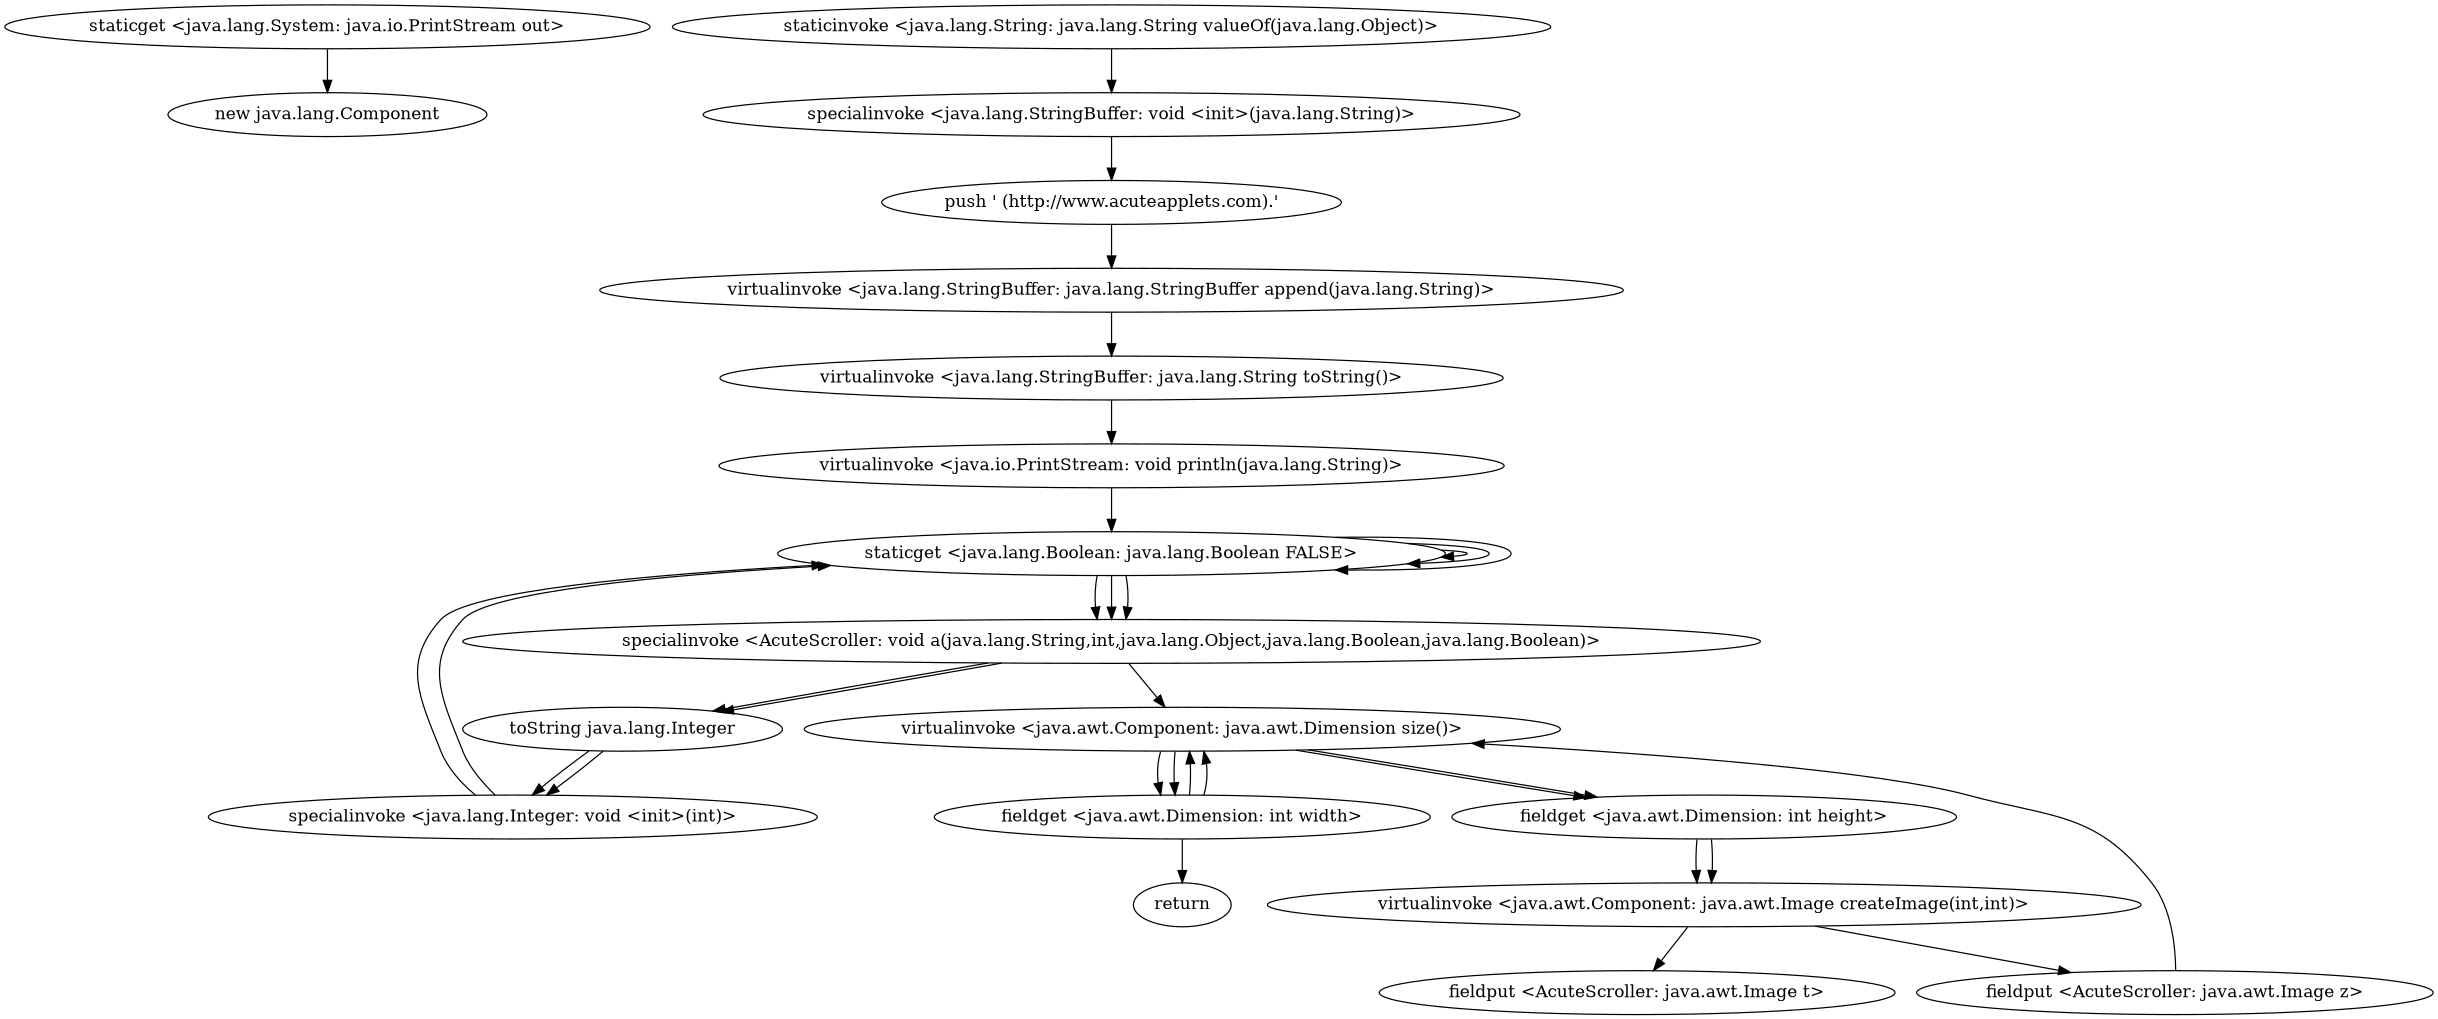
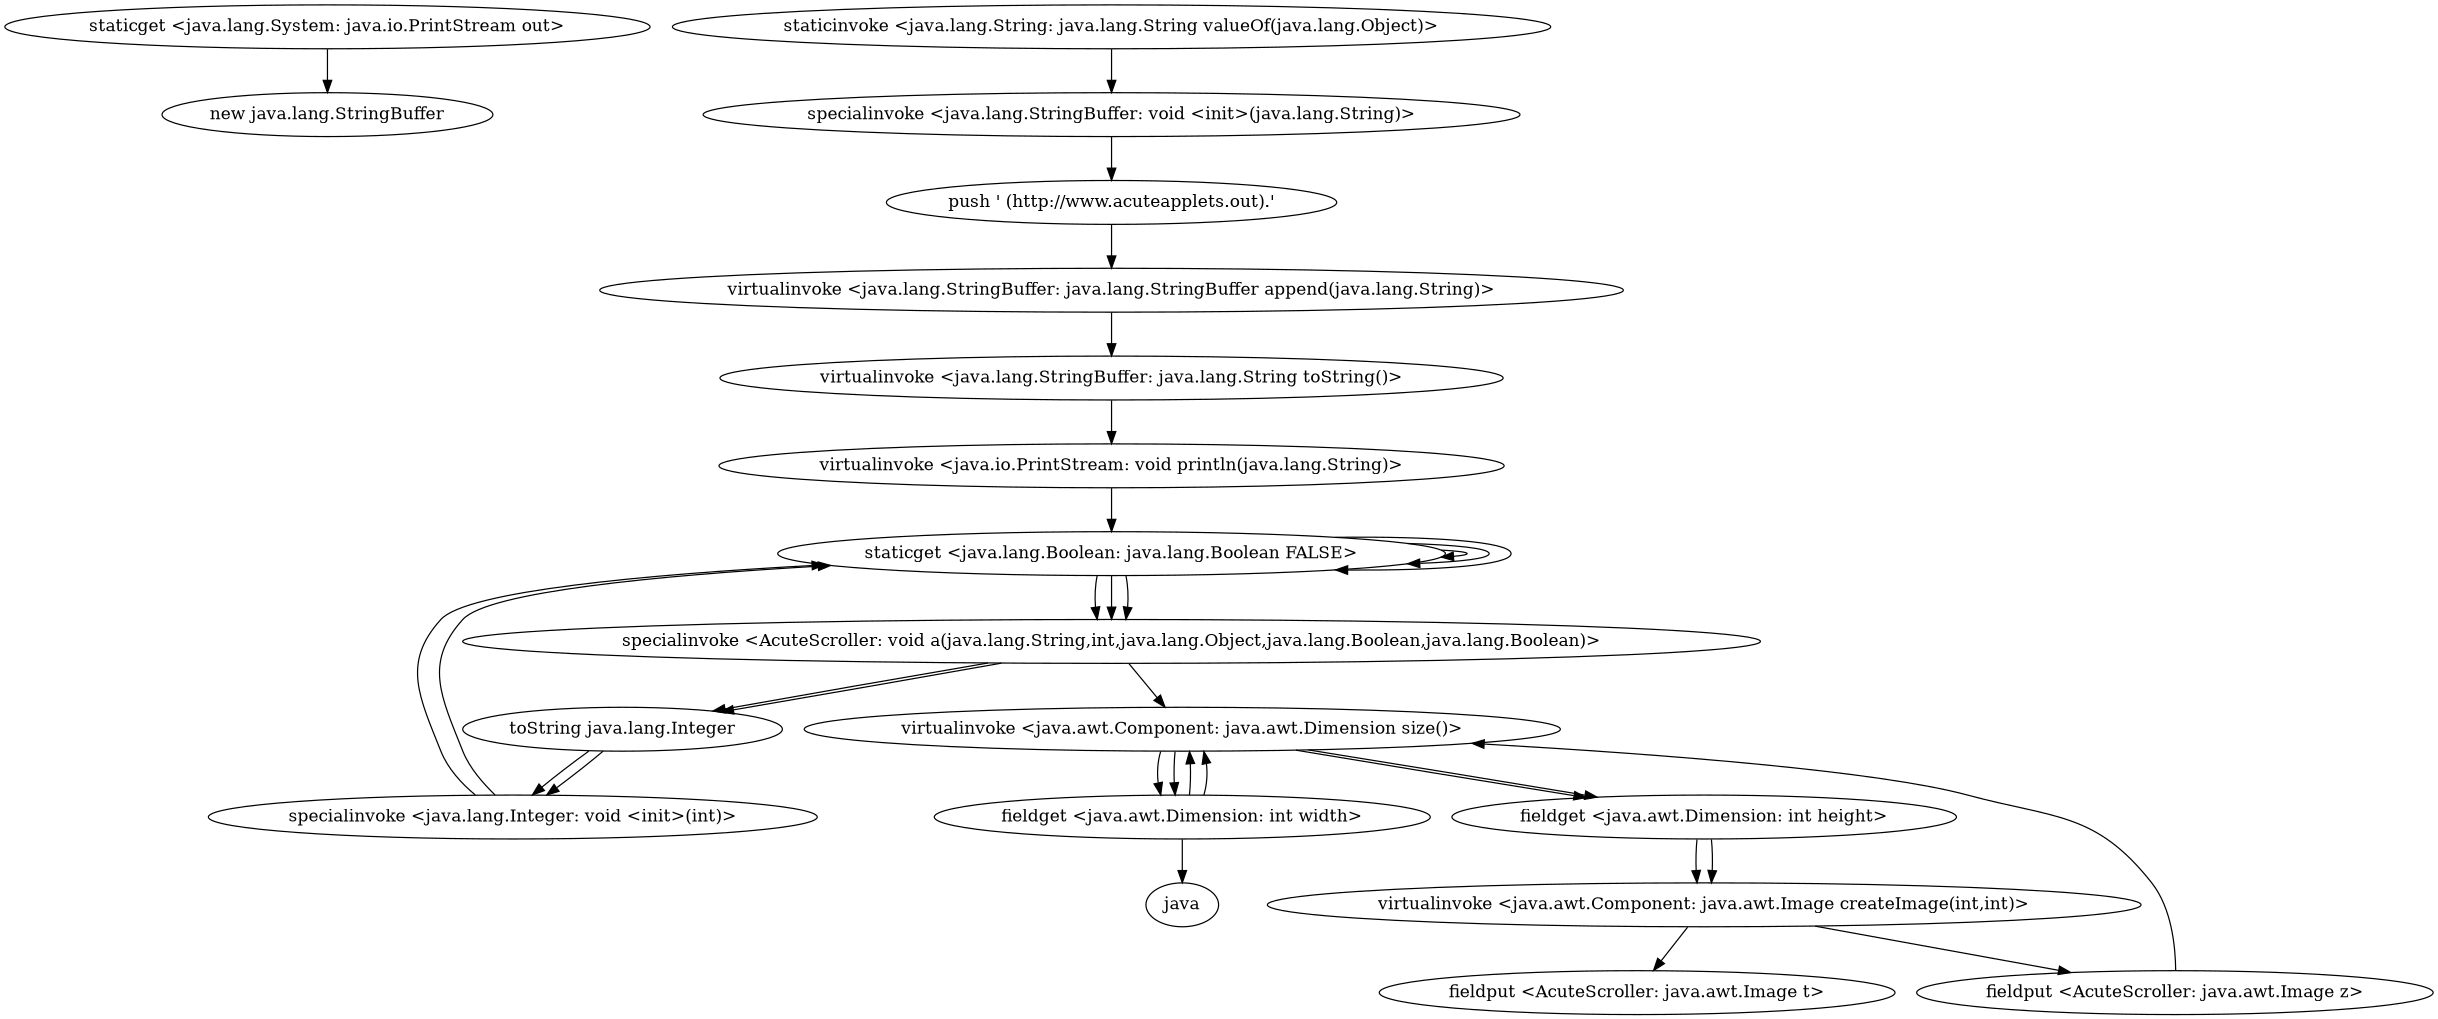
node "new java.lang.Component": label "new java.lang.Component" -> "new java.lang.StringBuffer"
node "push ' (http://www.acuteapplets.com).'": label "push ' (http://www.acuteapplets.com).'" -> "push ' (http://www.acuteapplets.out).'"
node "return": label "return" -> "java"
